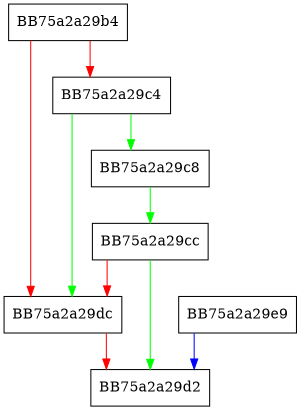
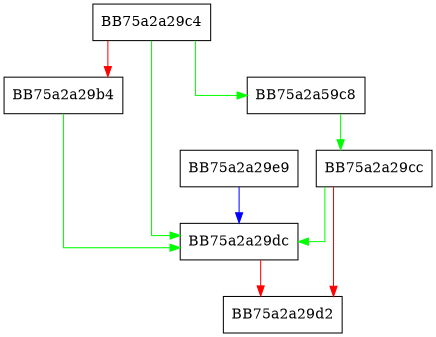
edge "BB75a2a29b4" -> "BB75a2a29c4": reversed
edge "BB75a2a29b4" -> "BB75a2a29dc": color red -> green
node "BB75a2a29c8": label "BB75a2a29c8" -> "BB75a2a59c8"
edge "BB75a2a29cc" -> "BB75a2a29dc": color red -> green
edge "BB75a2a29cc" -> "BB75a2a29d2": color green -> red
edge "BB75a2a29e9" -> "BB75a2a29d2": now "BB75a2a29e9" -> "BB75a2a29dc"
